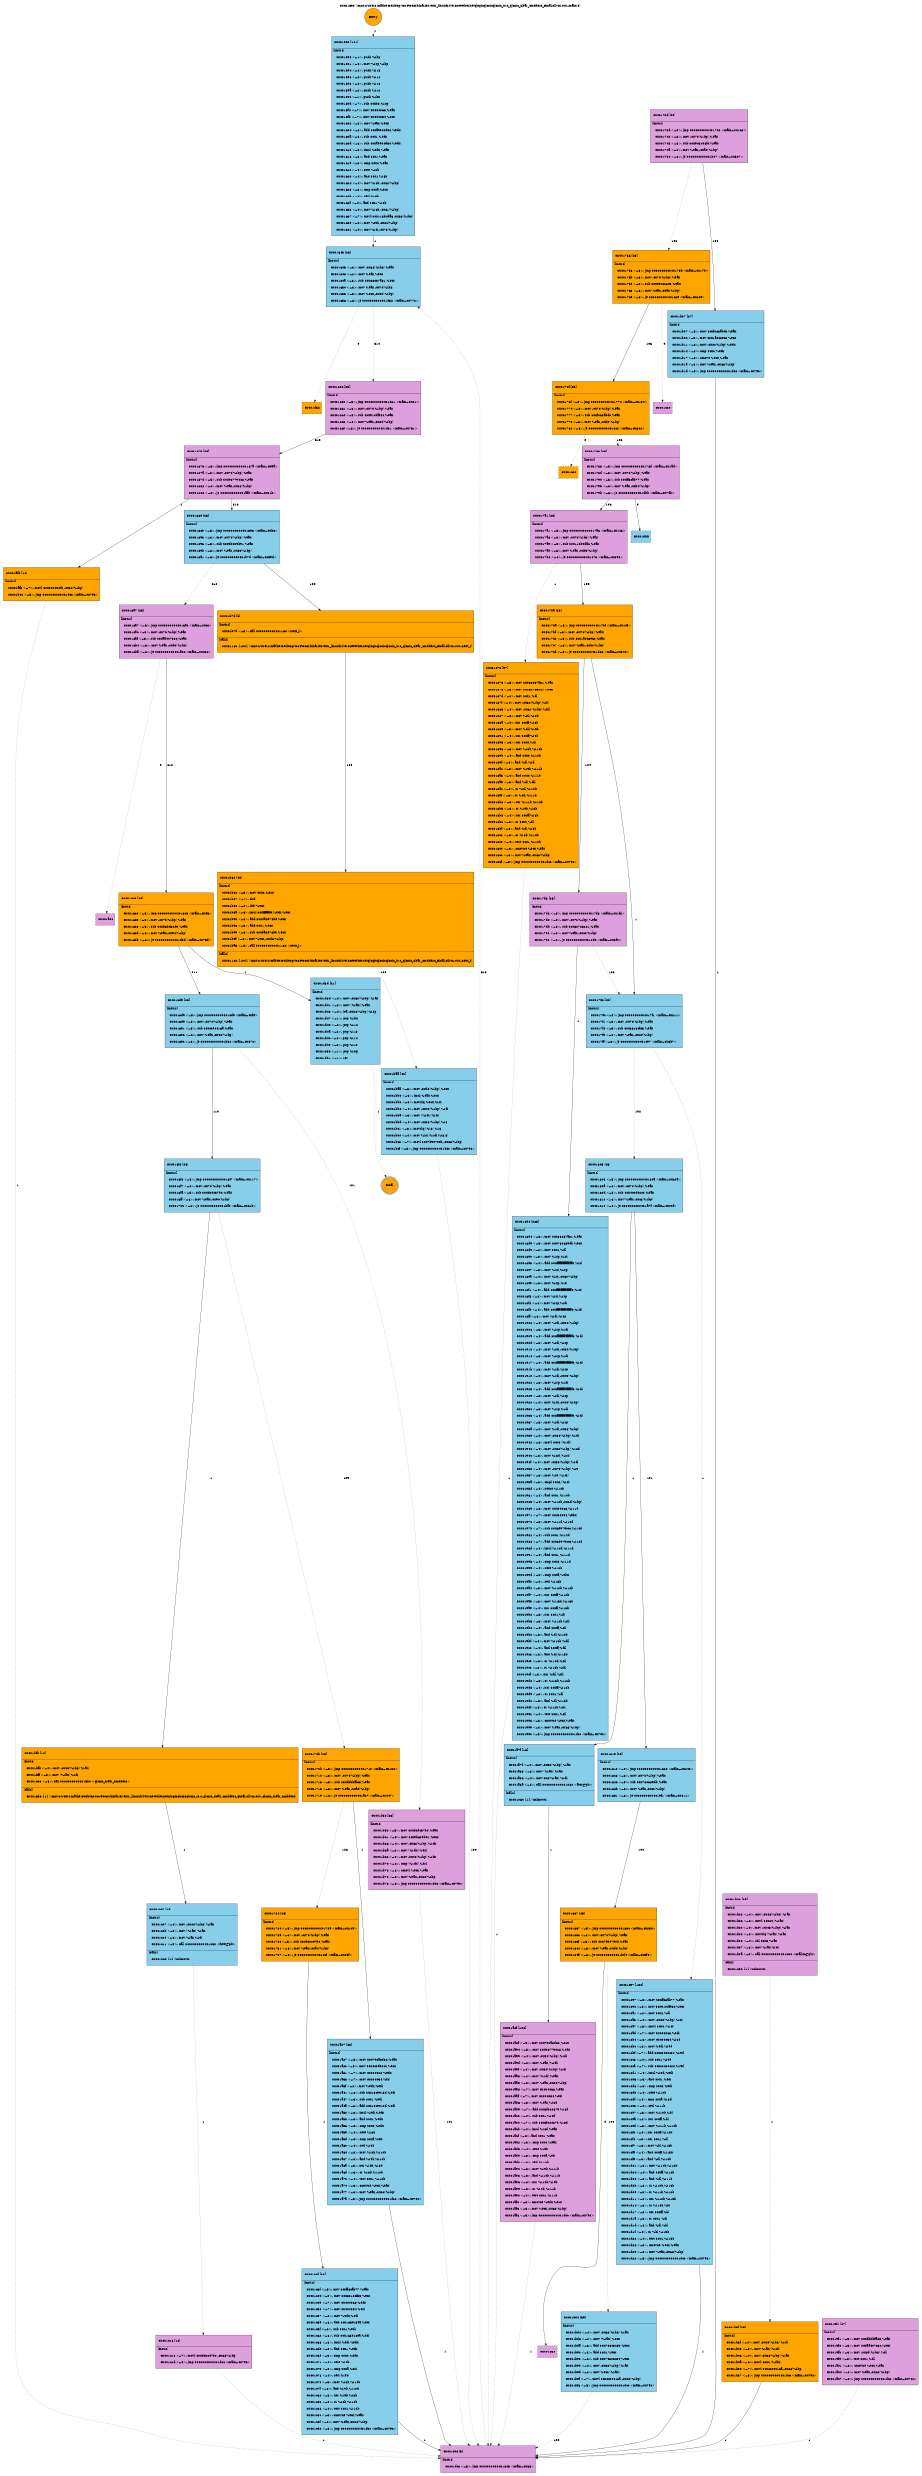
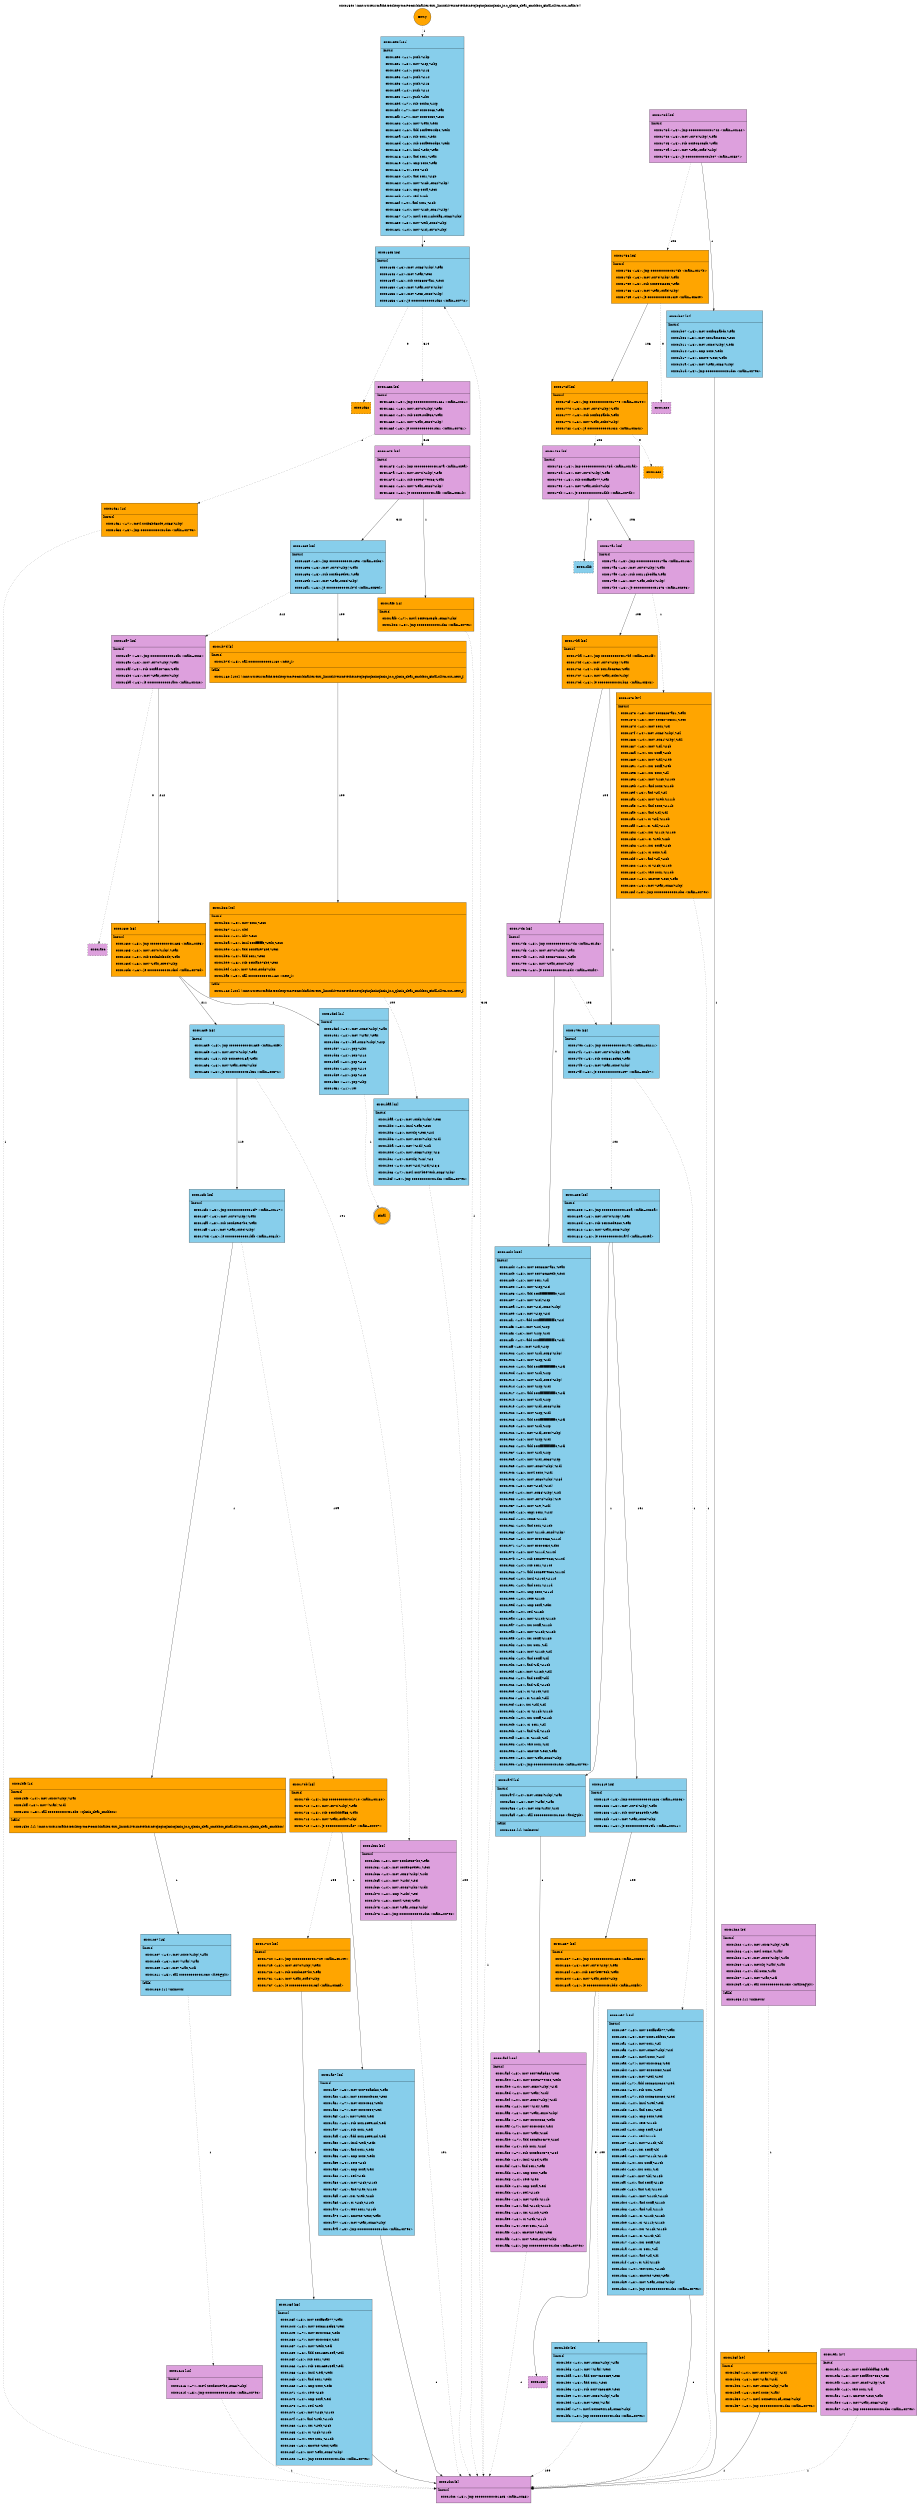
edge "0x40173d [25]" -> "0x401b07 [27]": label " 106" -> " 1"
node "0x401d31 [12]": added
